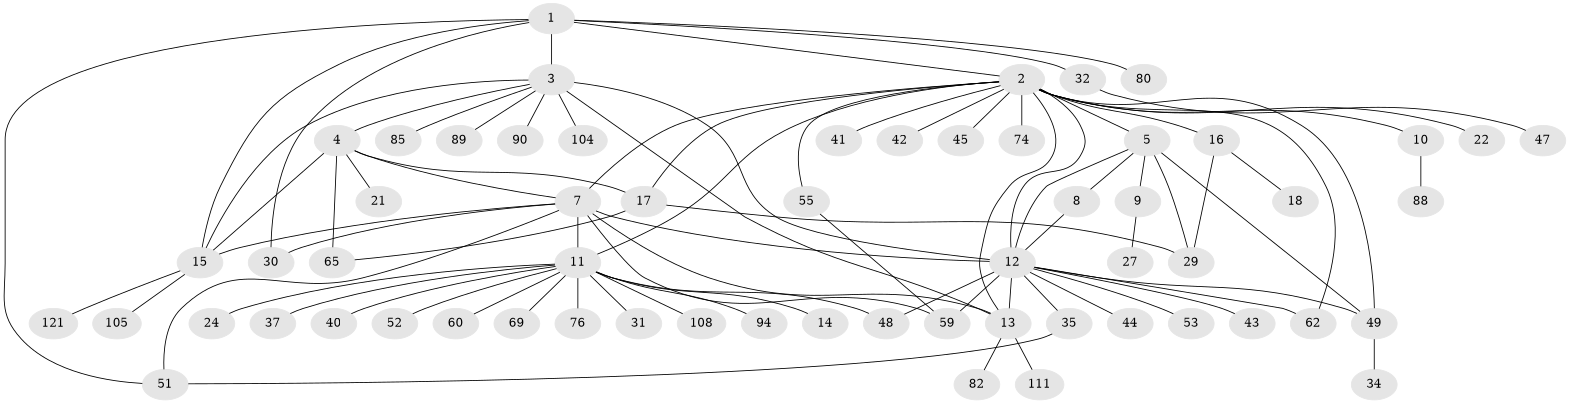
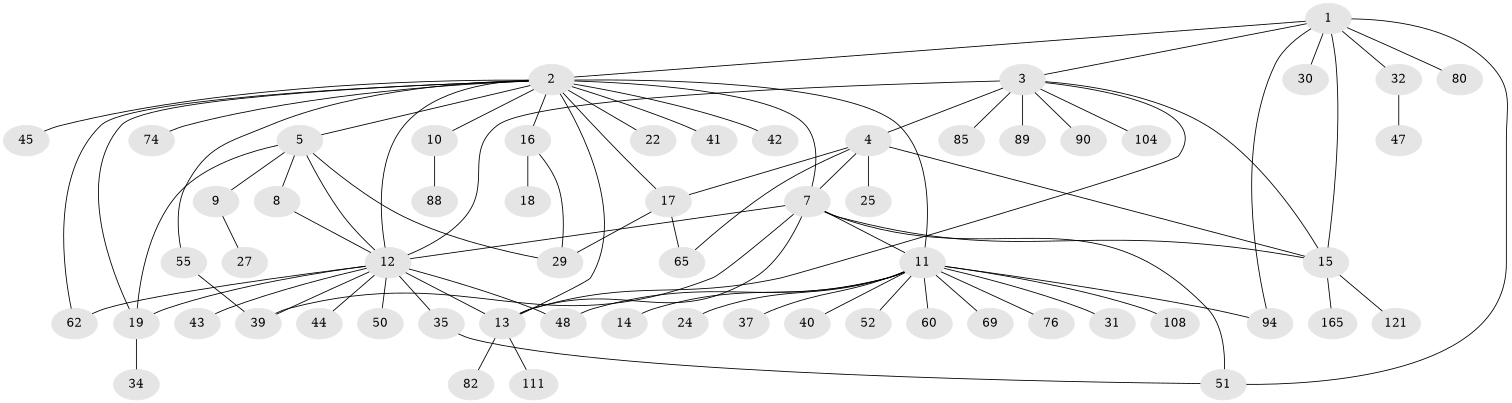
edge "1" -- "94": added
node "21": label "21" -> "25"
edge "7" -- "30": removed
node "105": label "105" -> "165"
node "59": label "59" -> "39"
node "53": label "53" -> "50"
node "49": label "49" -> "19"
